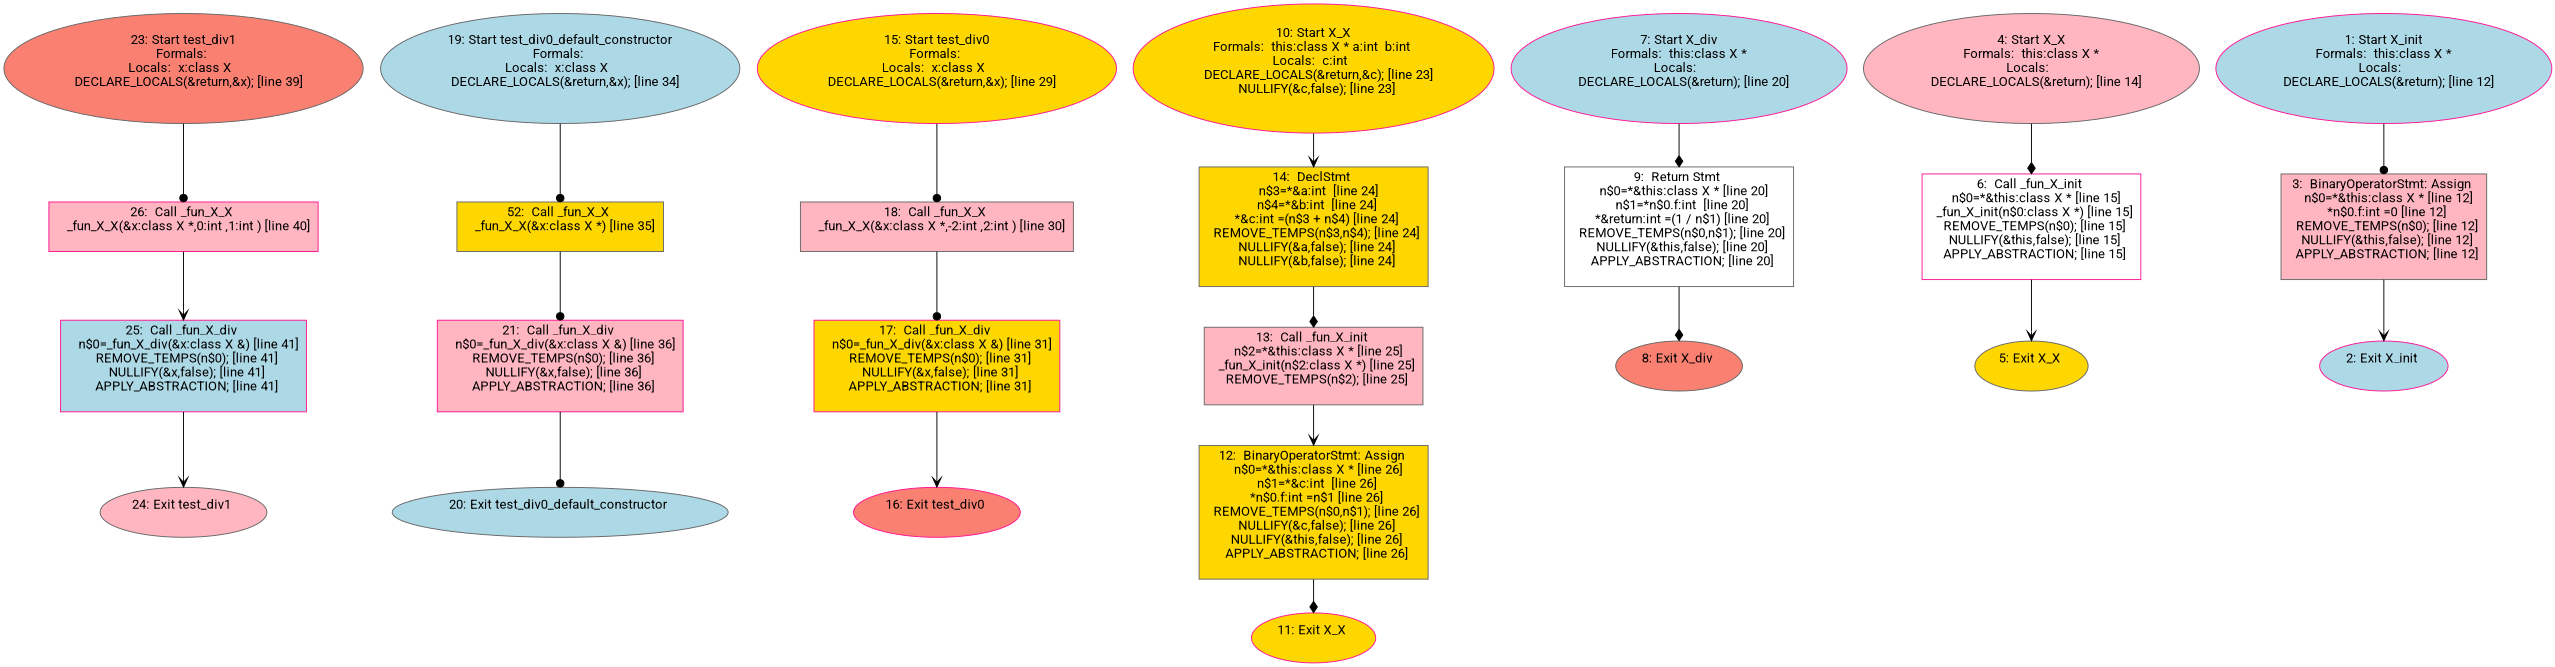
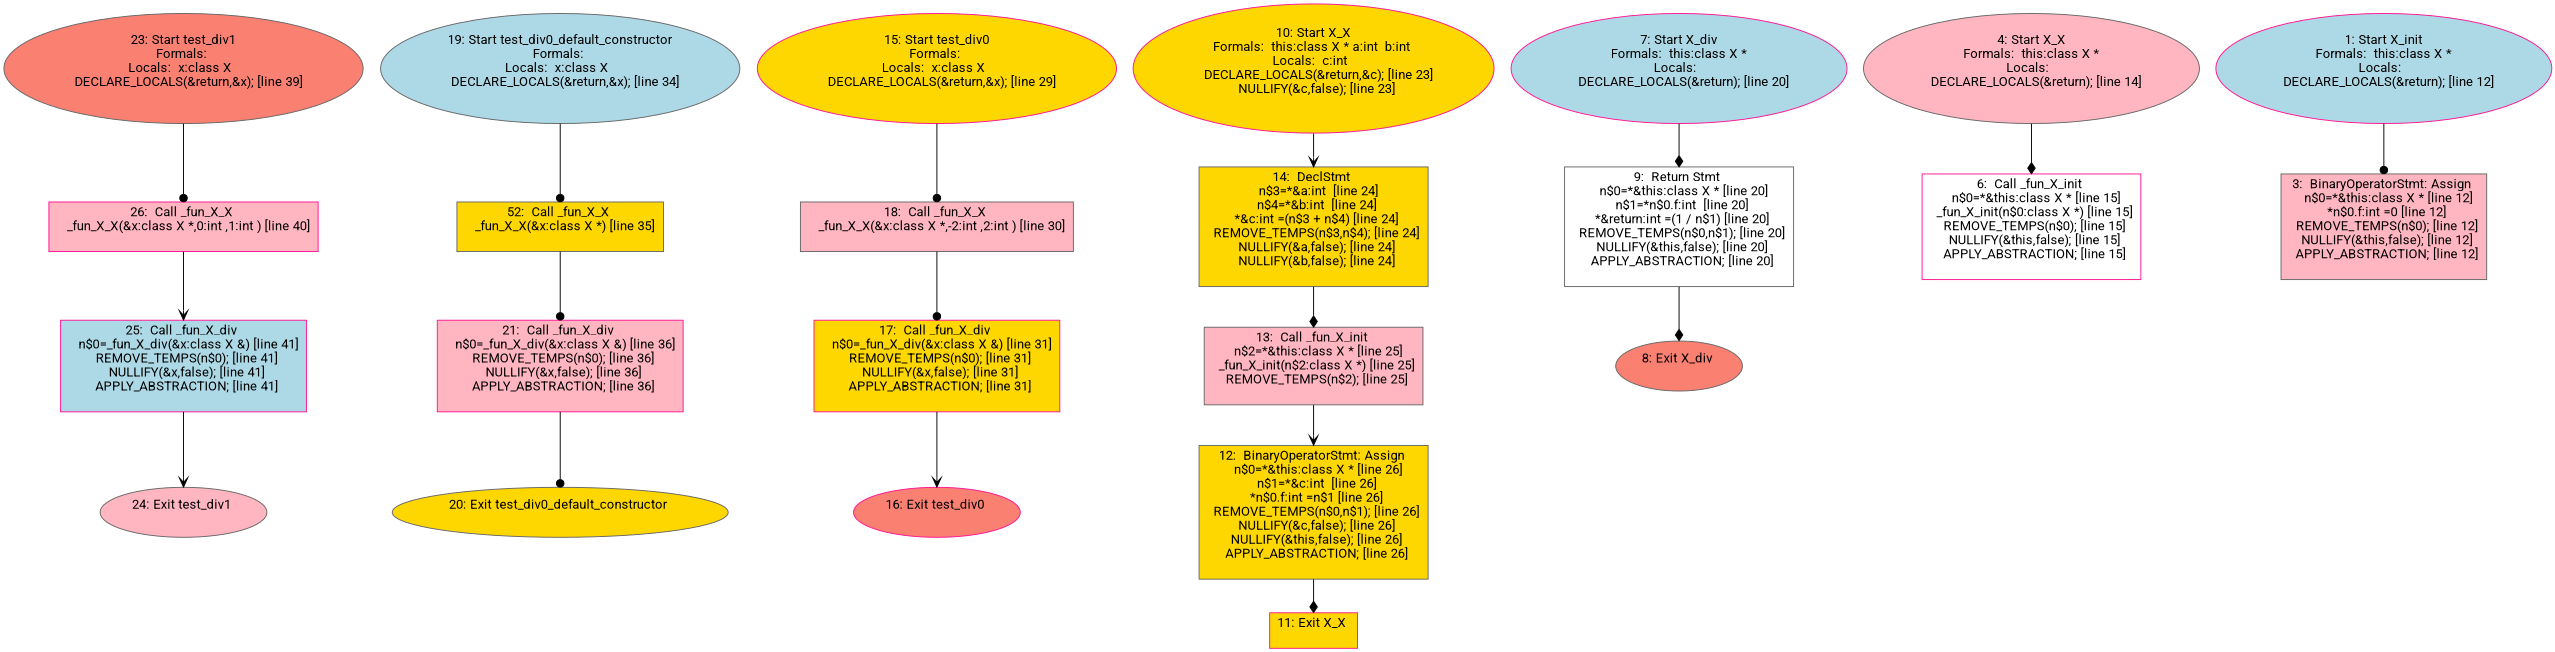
node "5: Exit X_X": removed
node "2: Exit X_init": removed
node "20: Exit test_div0_default_constructor": fillcolor lightblue -> gold
node "11: Exit X_X": shape ellipse -> box
